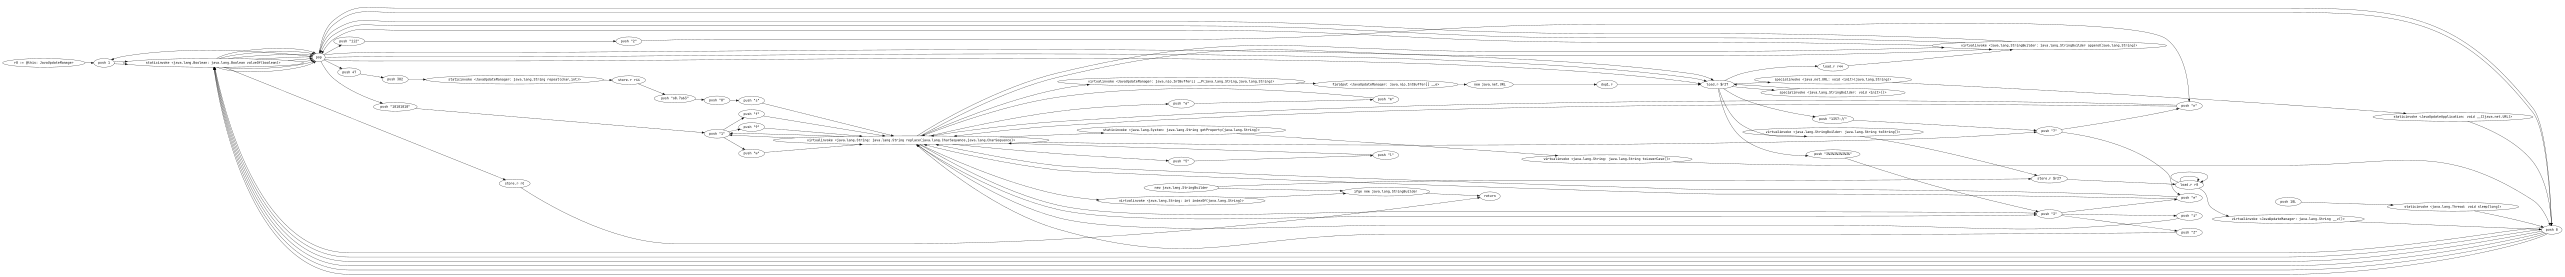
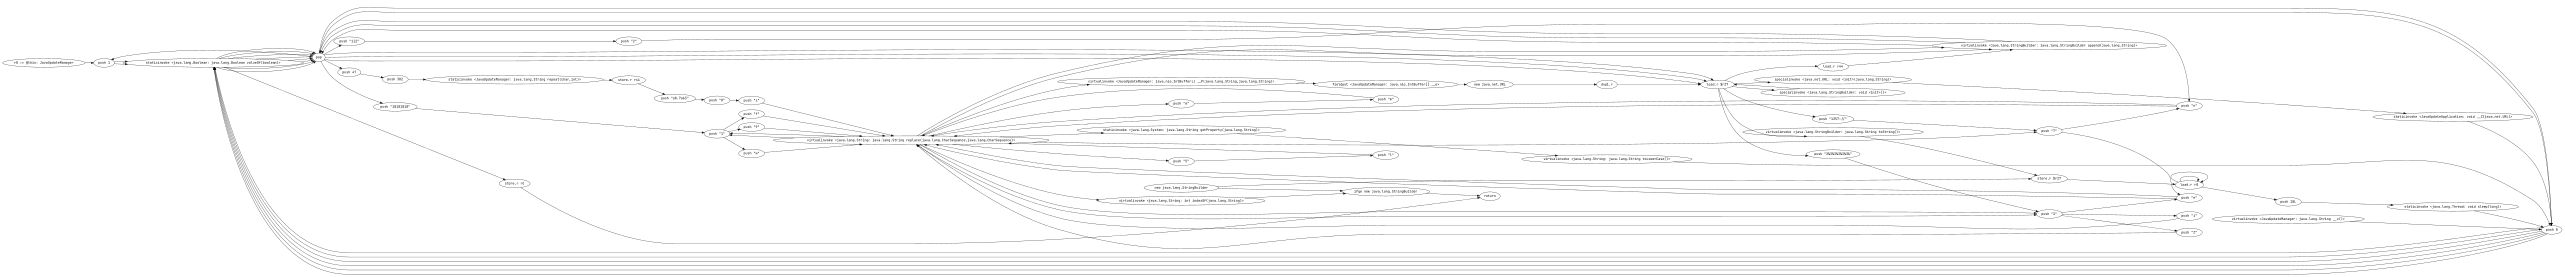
edge "load.r r0" -> "virtualinvoke <JavaUpdateManager: java.lang.String __v()>": now "load.r r0" -> "push 10L"
